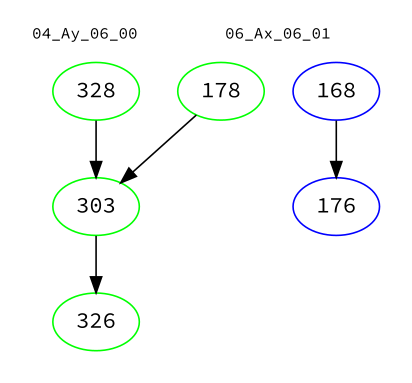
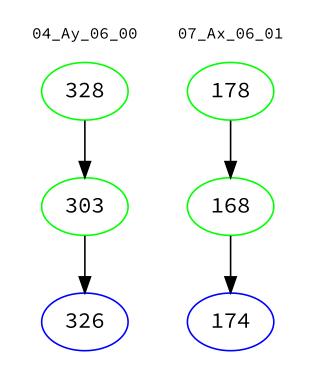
cluster "06_Ax_06_01": label "06_Ax_06_01" -> "07_Ax_06_01"
node "168": color blue -> green
edge "178" -> "303": now "178" -> "168"
node "176": label "176" -> "174"
node "326": color green -> blue
